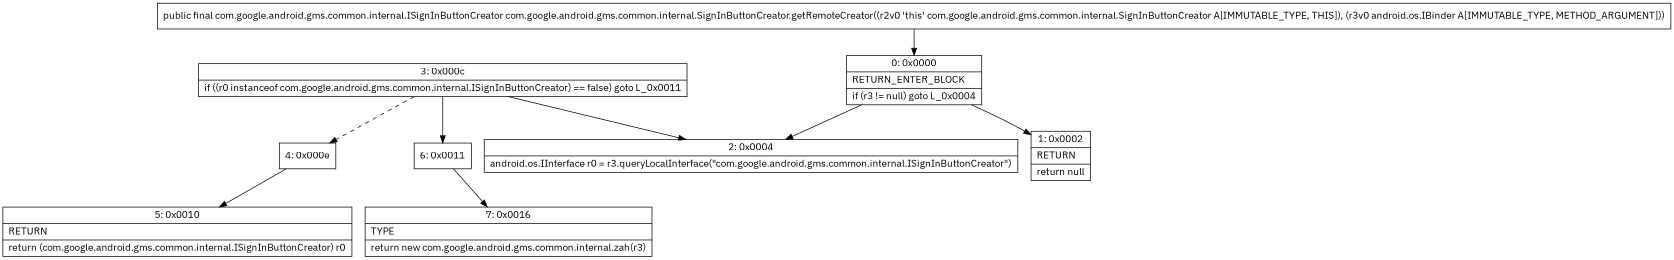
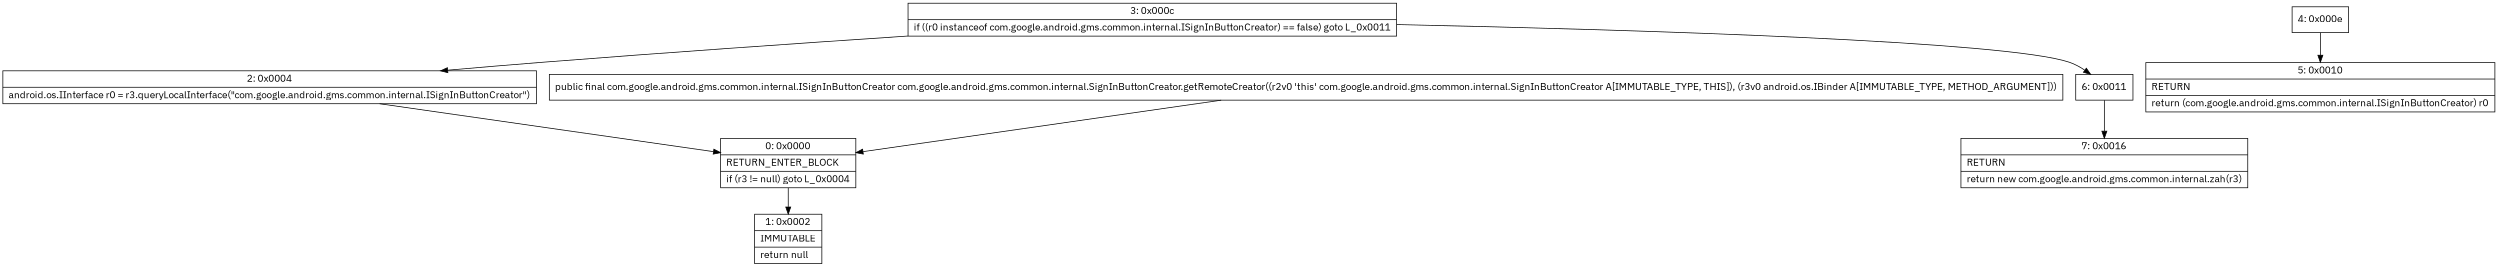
edge "3: 0x000c" -> "4: 0x000e": removed
edge "0: 0x0000" -> "2: 0x0004": reversed
node "1: 0x0002": text "RETURN" -> "IMMUTABLE"
node "7: 0x0016": text "TYPE" -> "RETURN"
